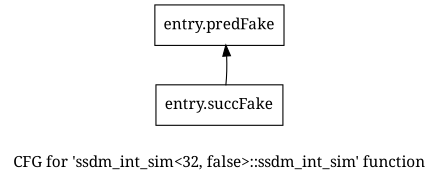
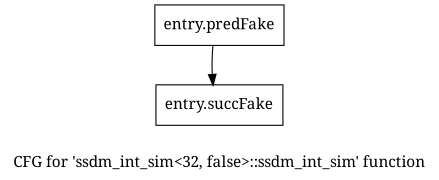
edge "entry.succFake" -> "entry.predFake": reversed
